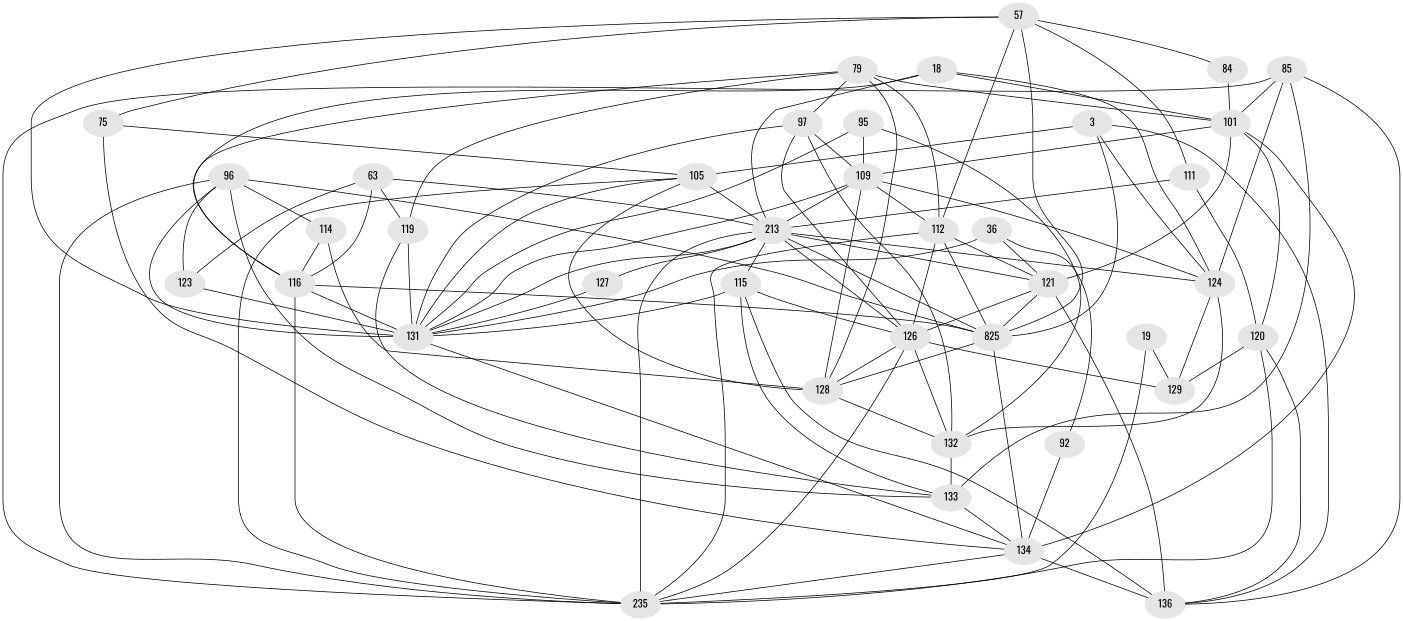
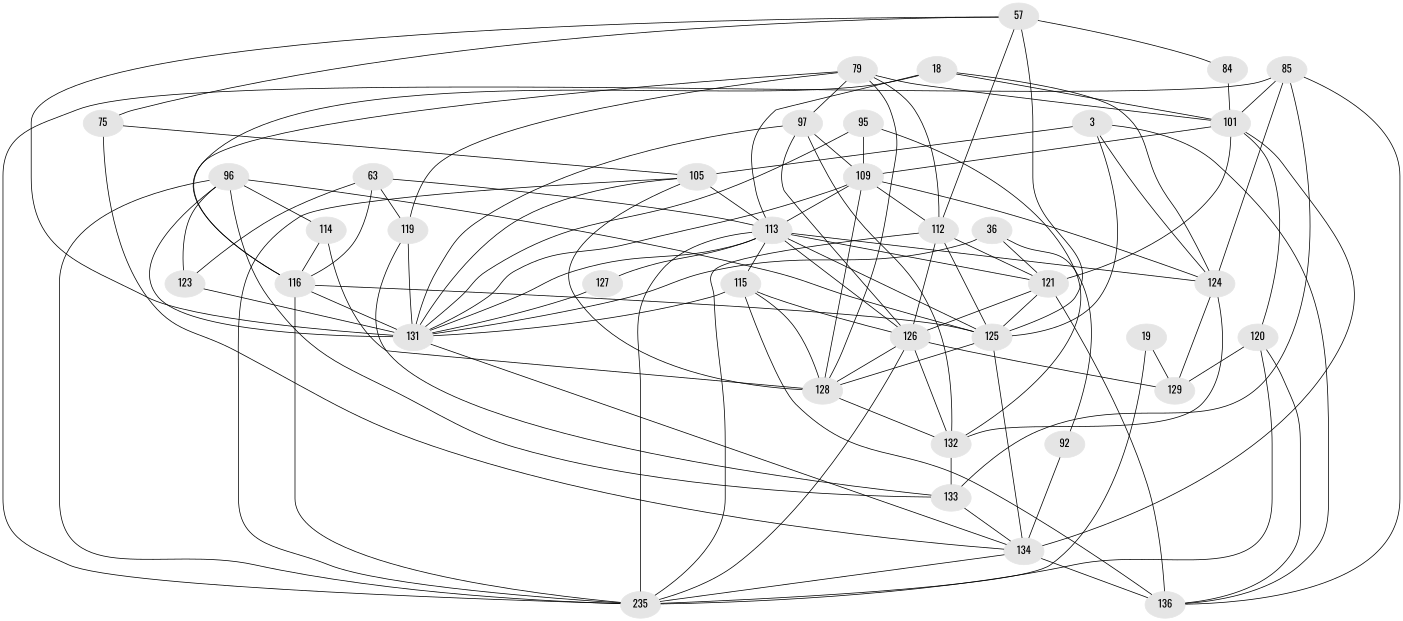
node "111": removed
node "213": label "213" -> "113"
node "825": label "825" -> "125"
edge "115" -- "133": now "115" -- "128"
